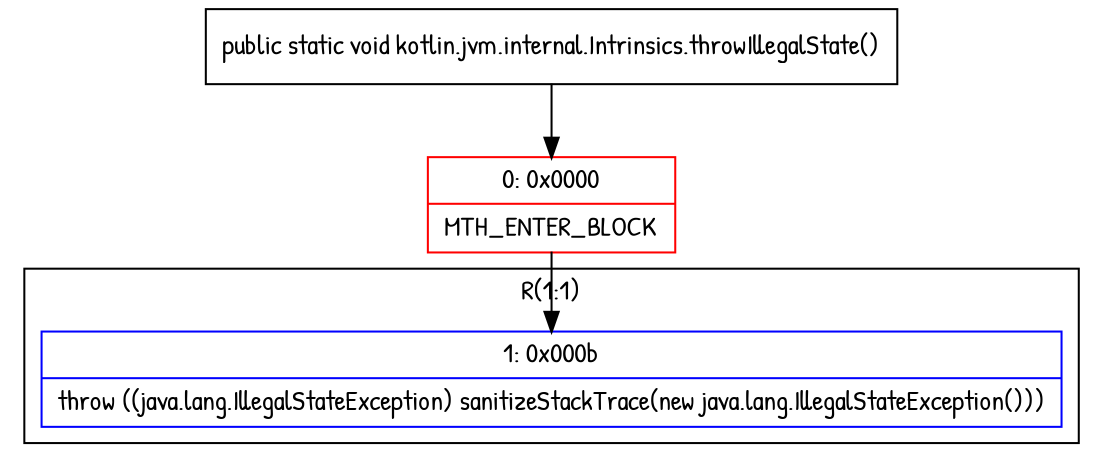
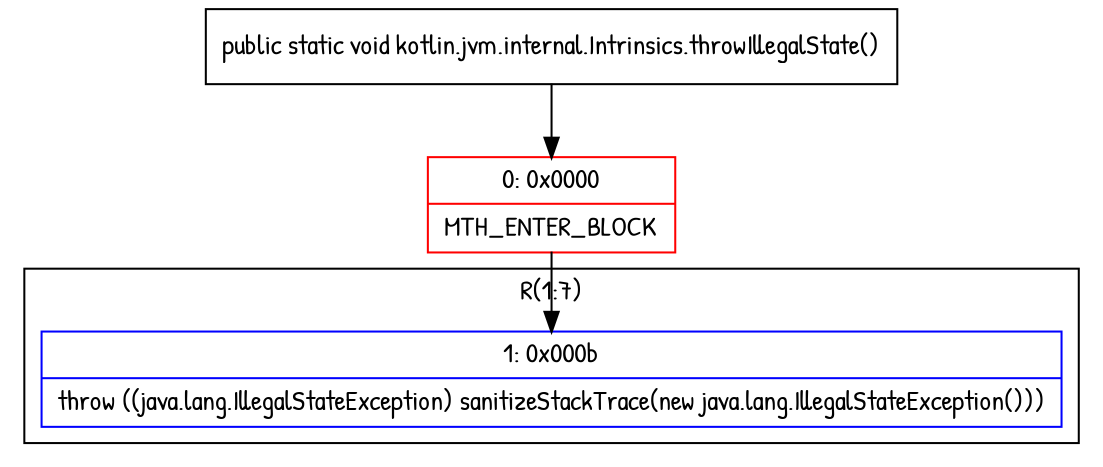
cluster "R(1:1)": label "R(1:1)" -> "R(1:7)"
